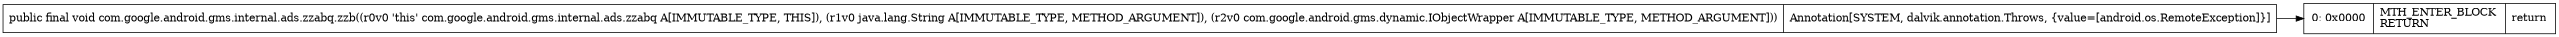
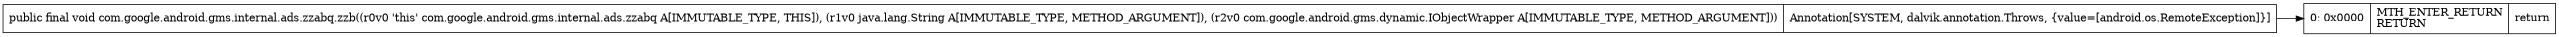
node "0: 0x0000": text "MTH_ENTER_BLOCK" -> "MTH_ENTER_RETURN"
